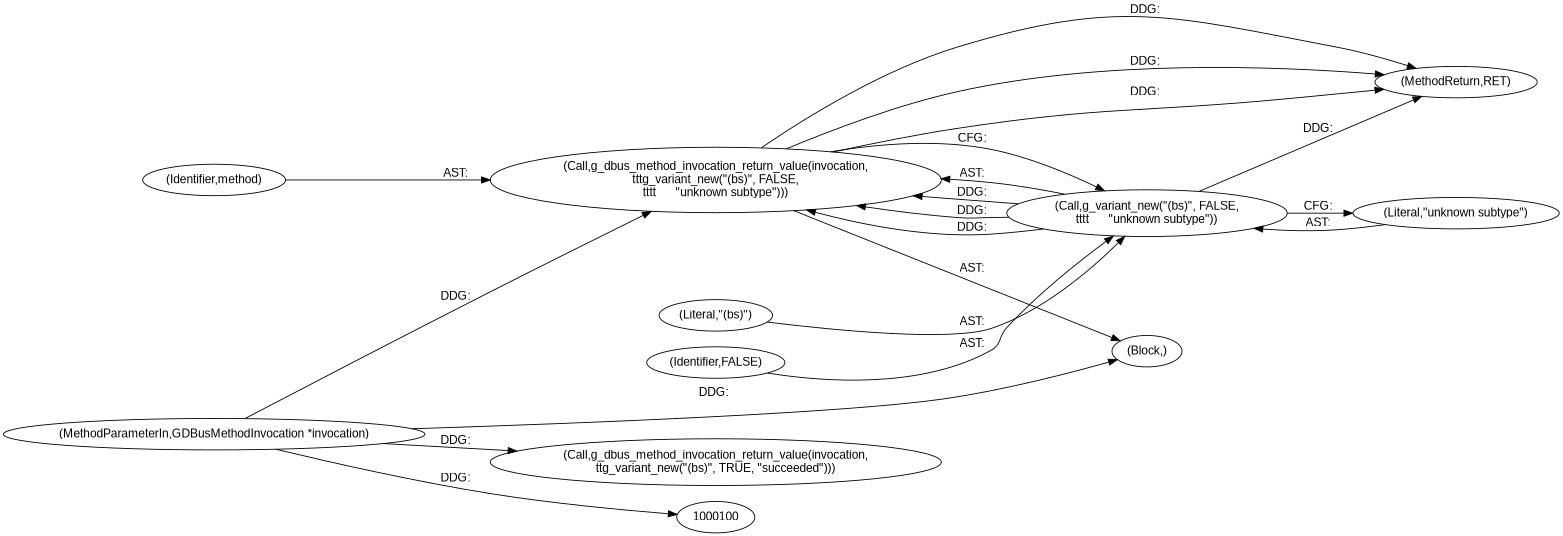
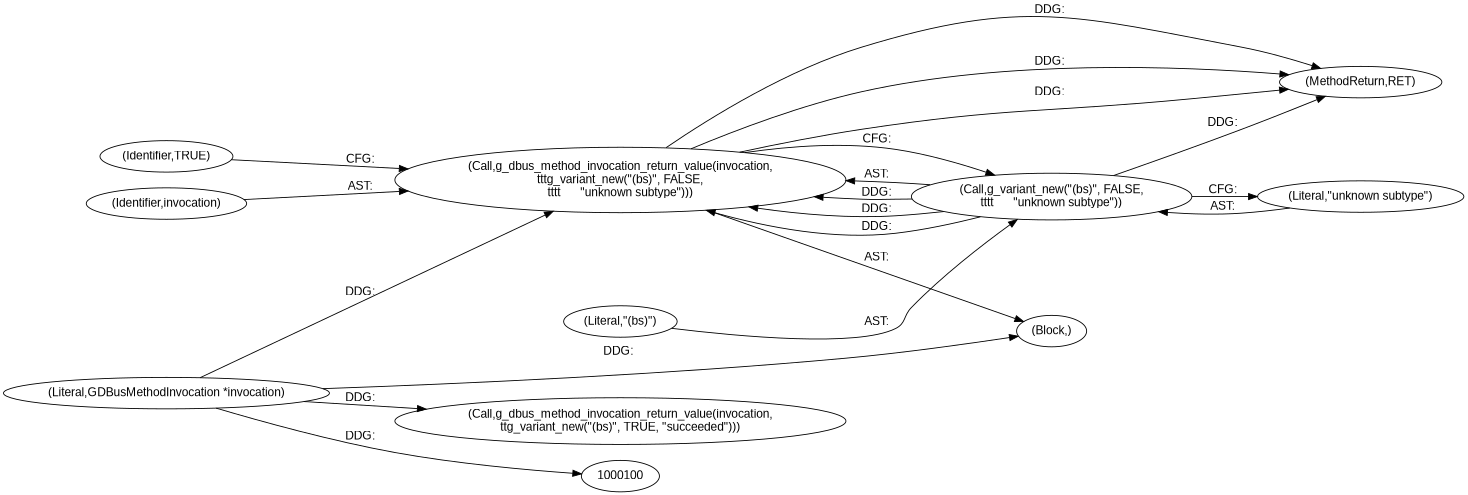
node "(Identifier,TRUE)": added
node "(Identifier,method)": label "(Identifier,method)" -> "(Identifier,invocation)"
node "(Identifier,FALSE)": removed
node "(MethodParameterIn,GDBusMethodInvocation *invocation)": label "(MethodParameterIn,GDBusMethodInvocation *invocation)" -> "(Literal,GDBusMethodInvocation *invocation)"
